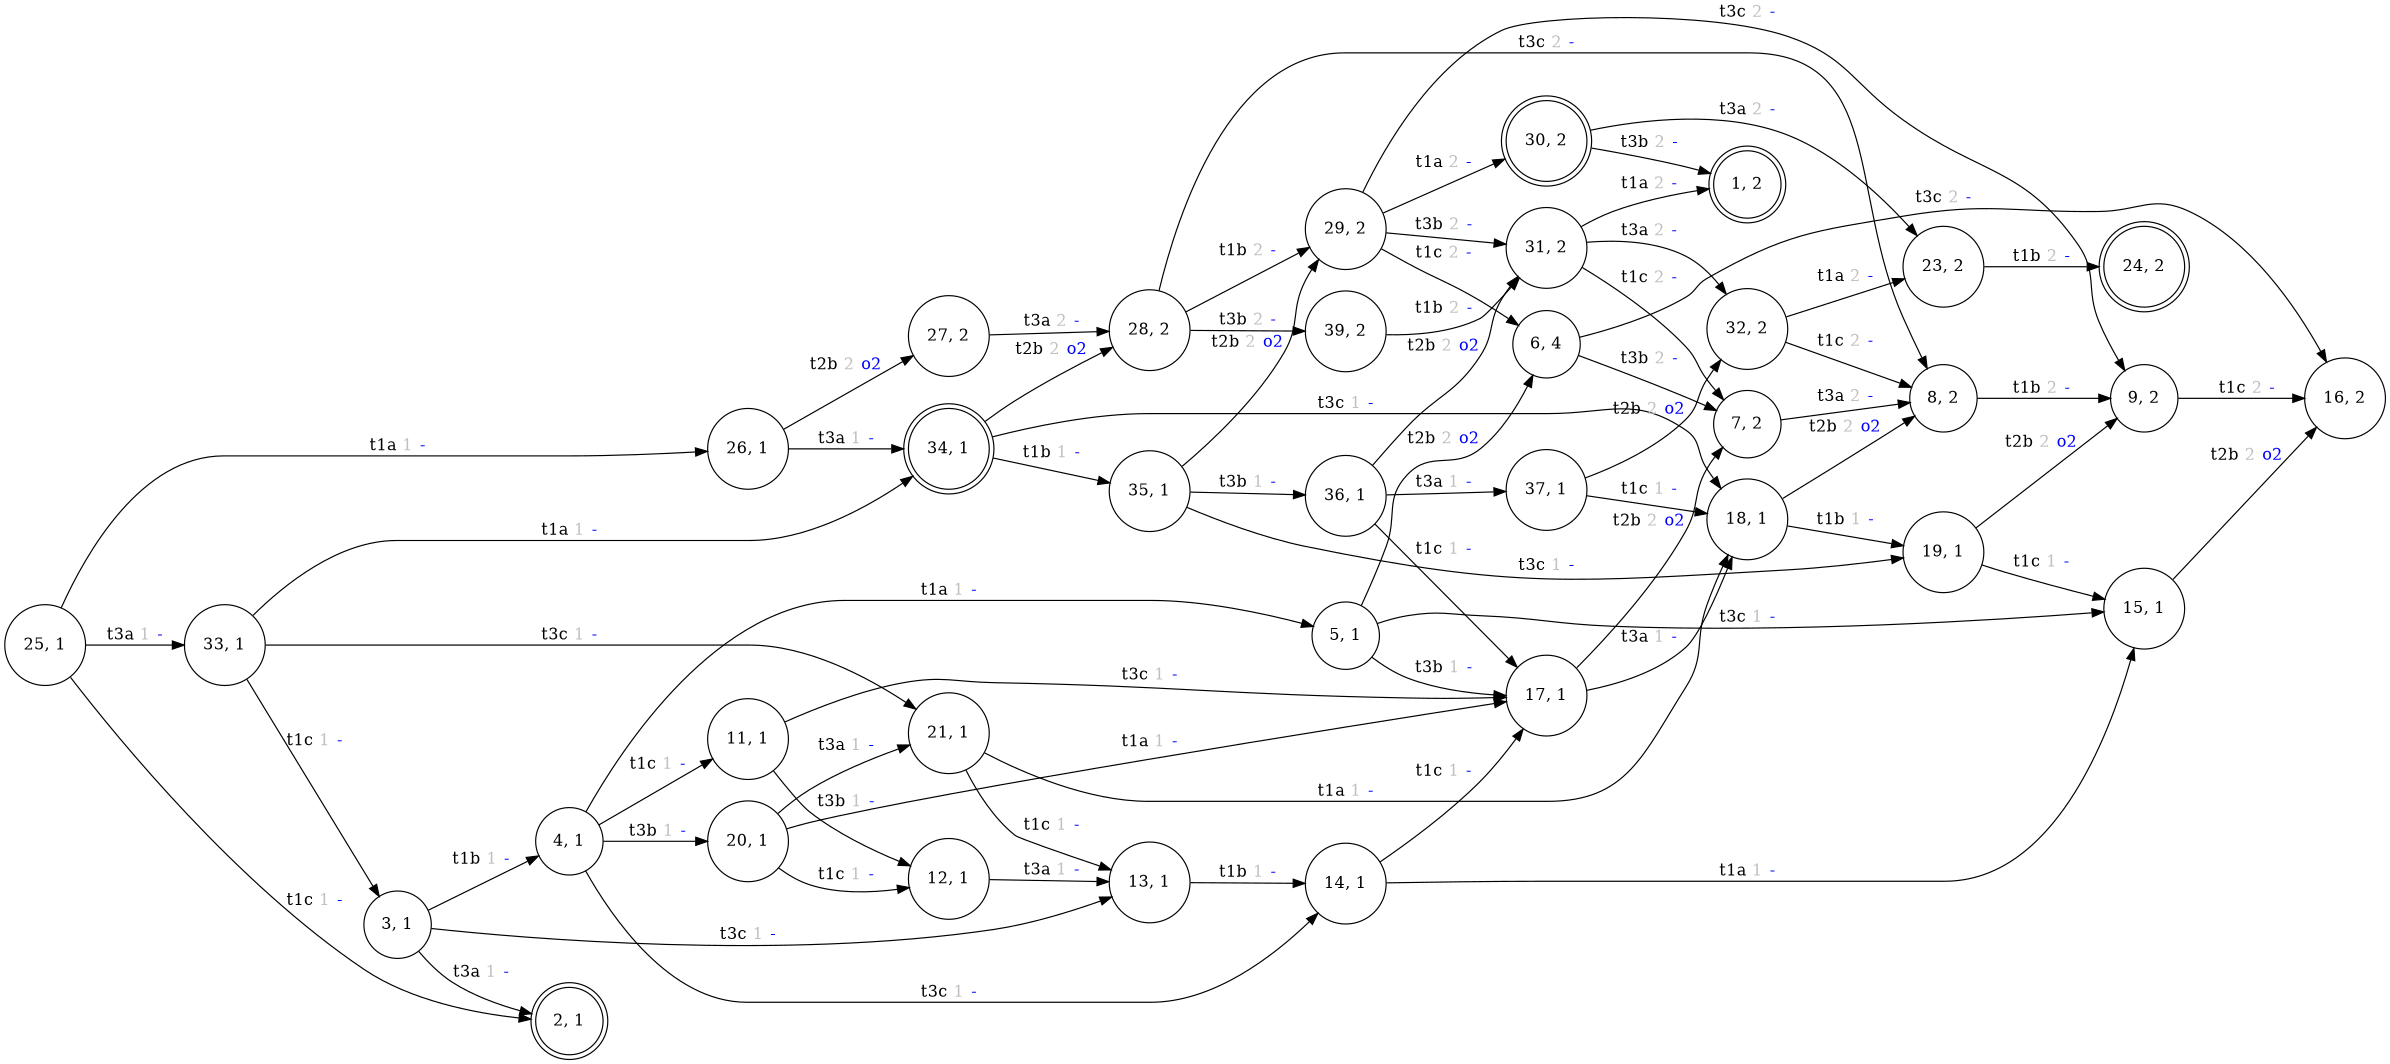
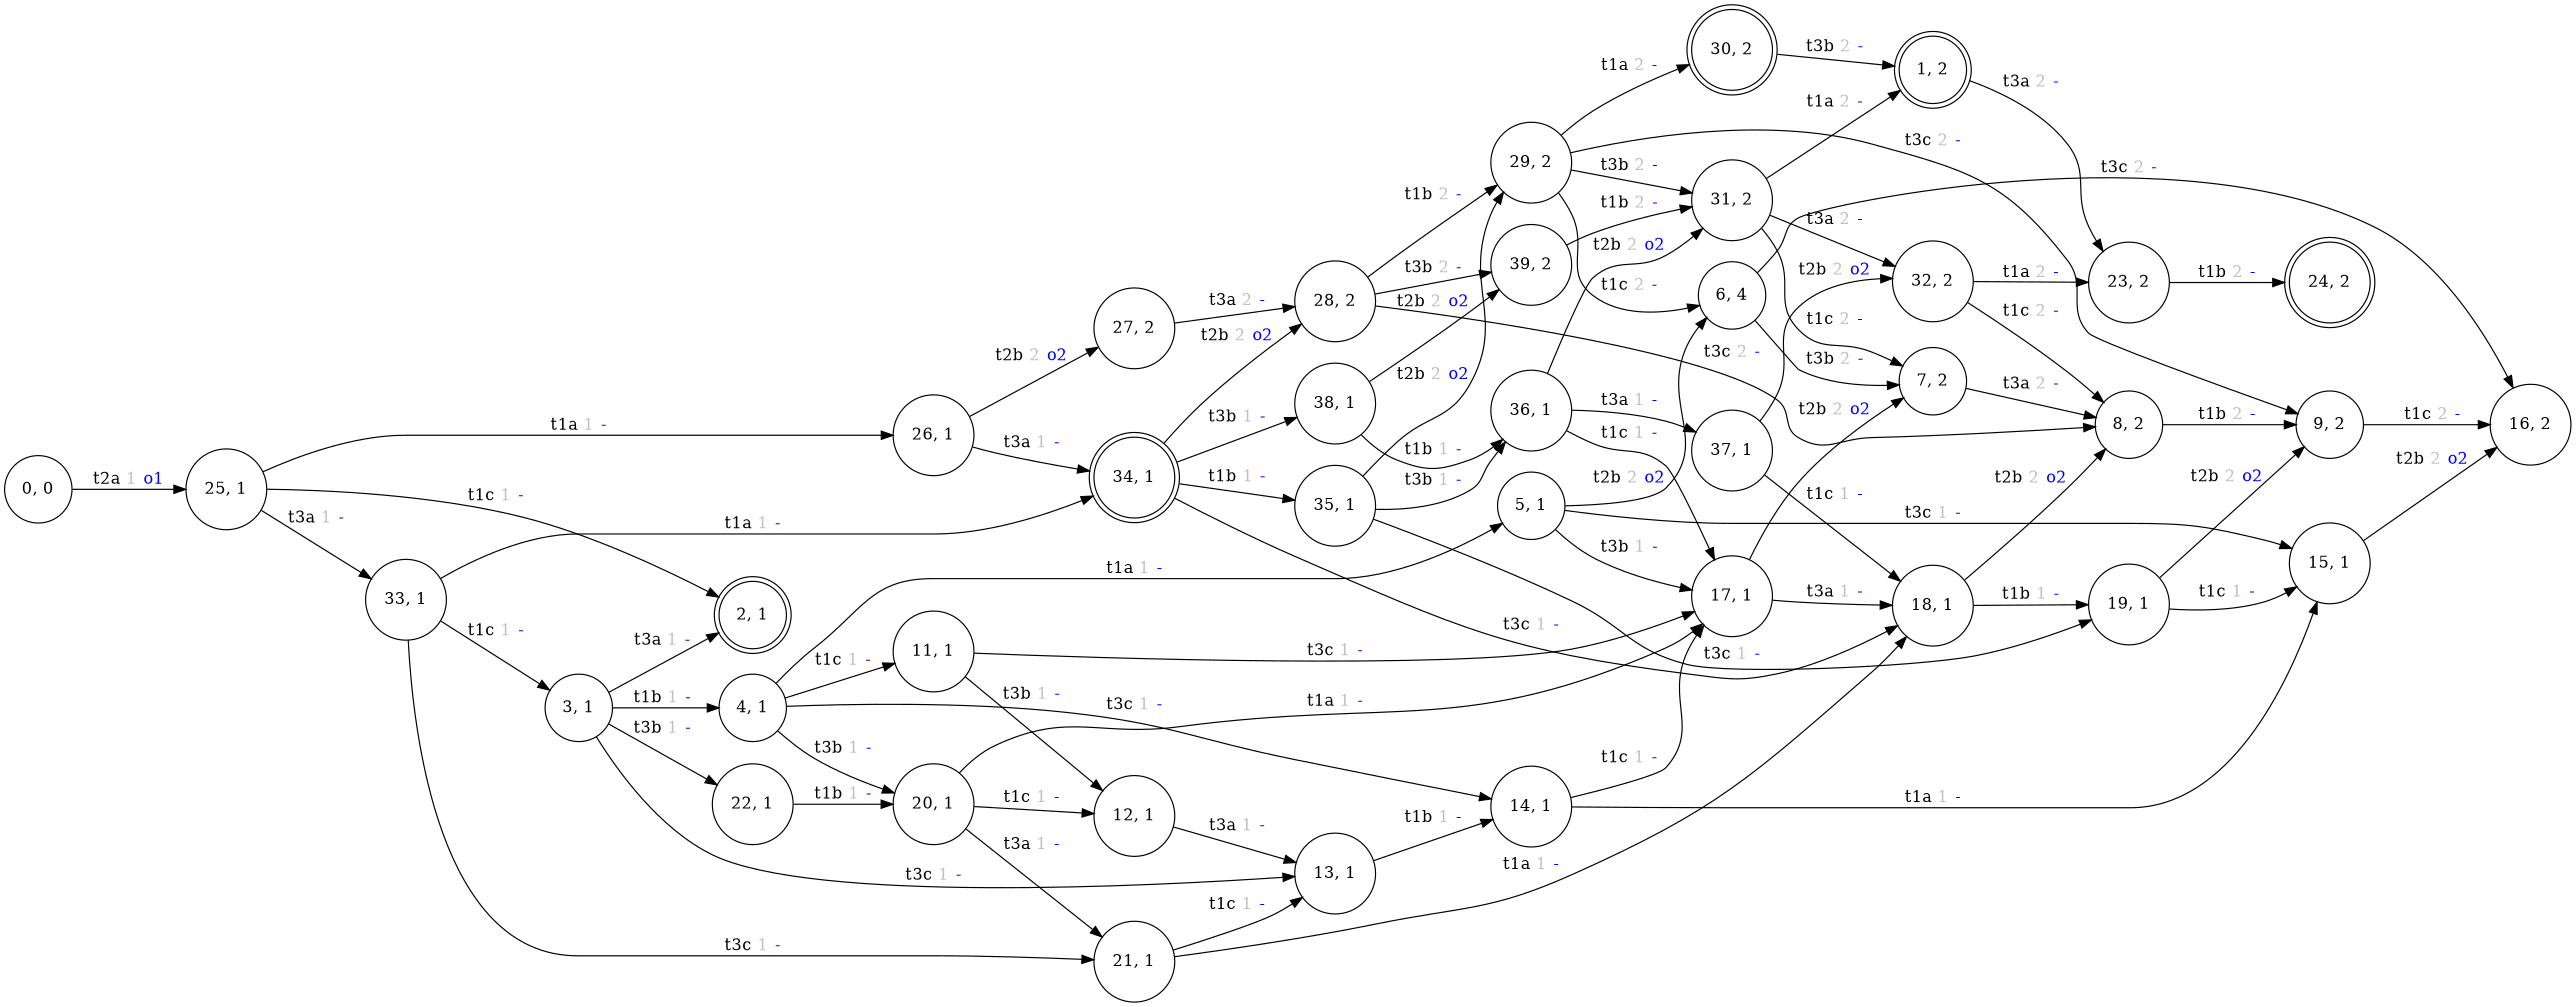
edge "30, 2" -> "23, 2": now "1, 2" -> "23, 2"
node "38, 1": added
node "0, 0": added
node "22, 1": added
